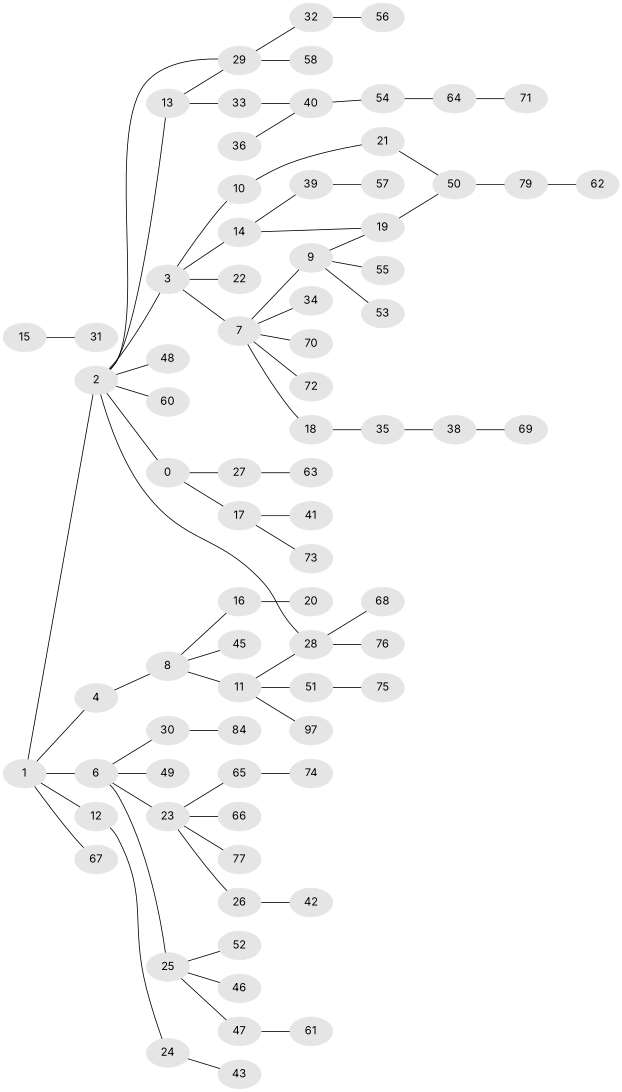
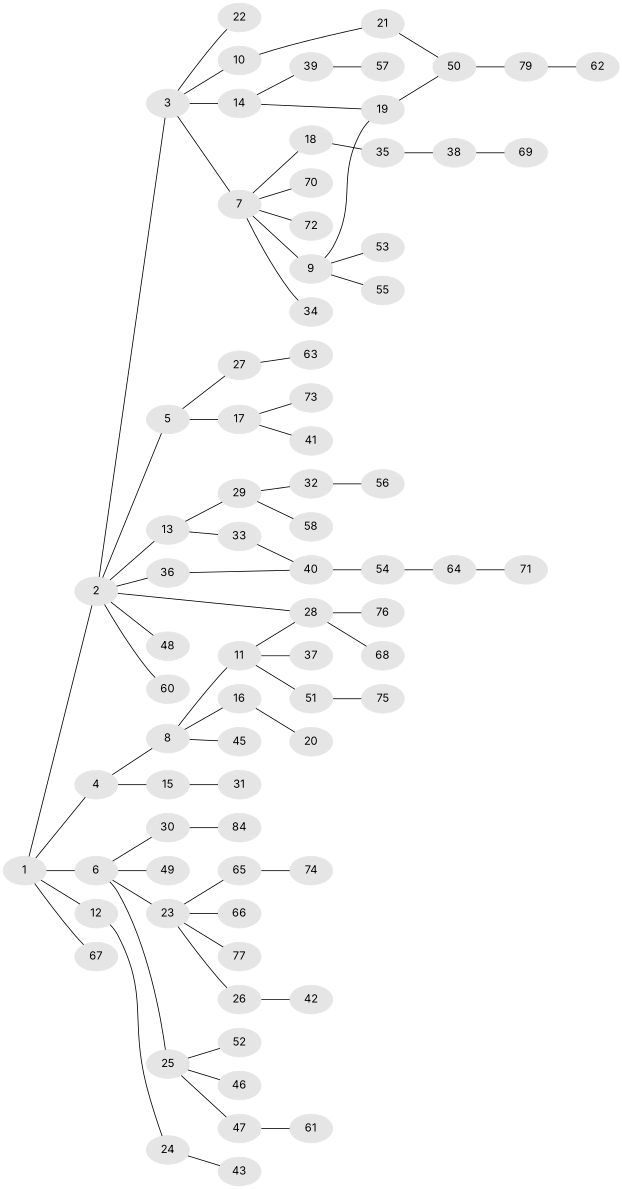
edge "29" -- "2": now "36" -- "2"
node "0": label "0" -> "5"
node "97": label "97" -> "37"
edge "4" -- "15": added
